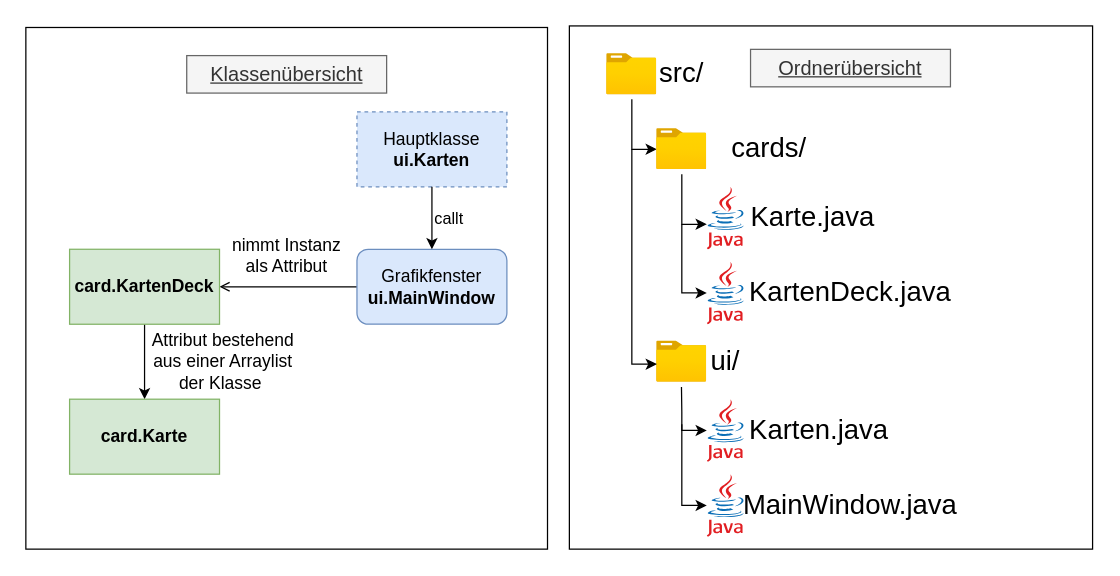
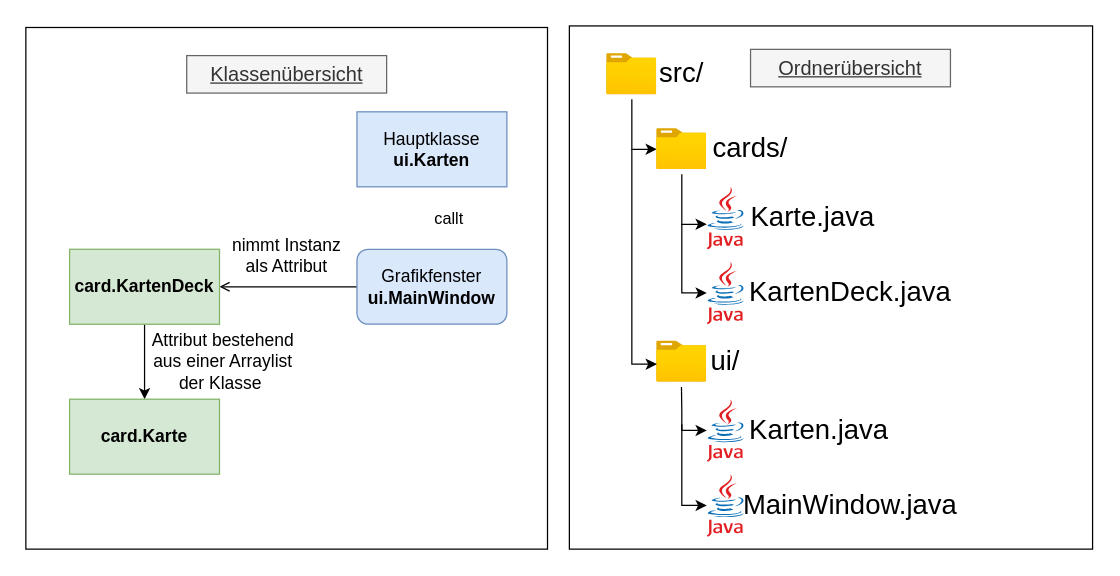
node "Hauptklasse ui.Karten": style dashed -> solid
node "cards/": moved (769, 149) -> (751, 149)
edge "Hauptklasse ui.Karten" -> "Grafikfenster ui.MainWindow": removed
